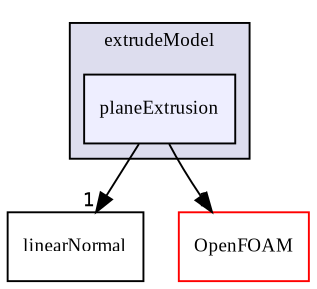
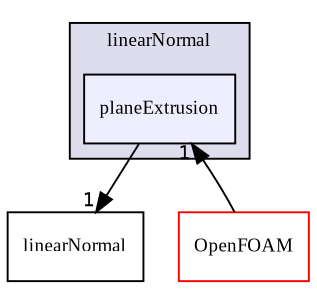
cluster "extrudeModel": label "extrudeModel" -> "linearNormal"
edge "planeExtrusion" -> "OpenFOAM": reversed
